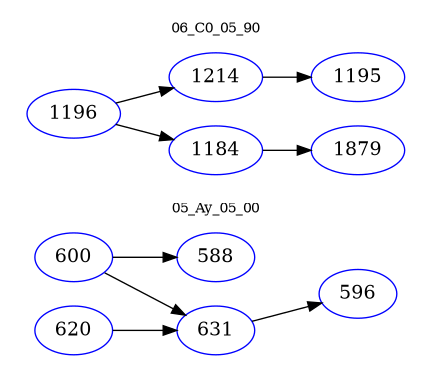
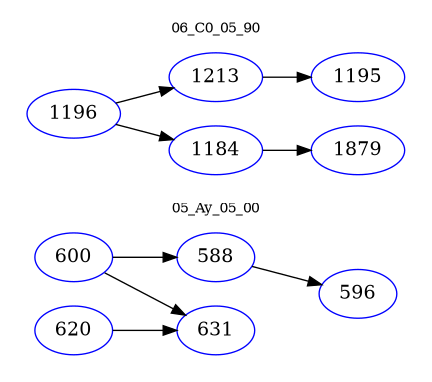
node "1214": label "1214" -> "1213"
edge "631" -> "596": now "588" -> "596"
